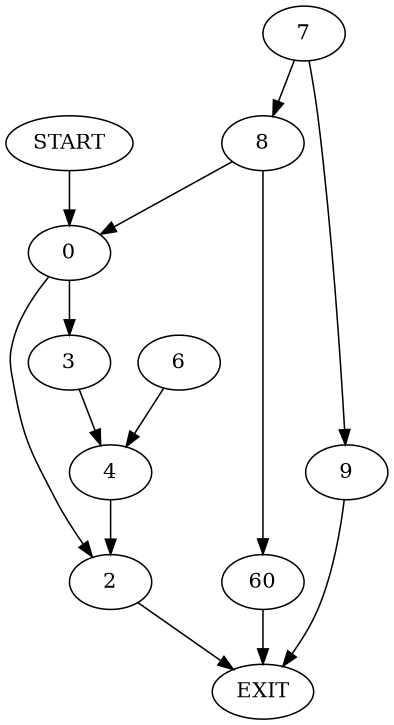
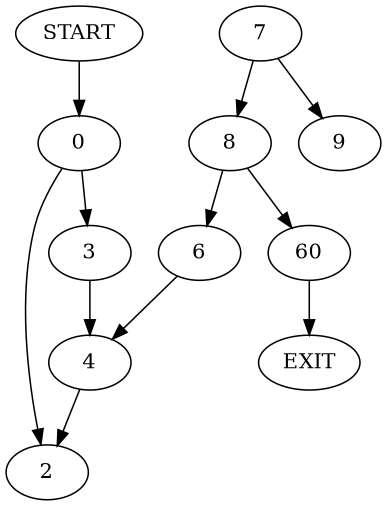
edge "8" -> "0": now "8" -> "6"
edge "9" -> "EXIT": removed
edge "2" -> "EXIT": removed
